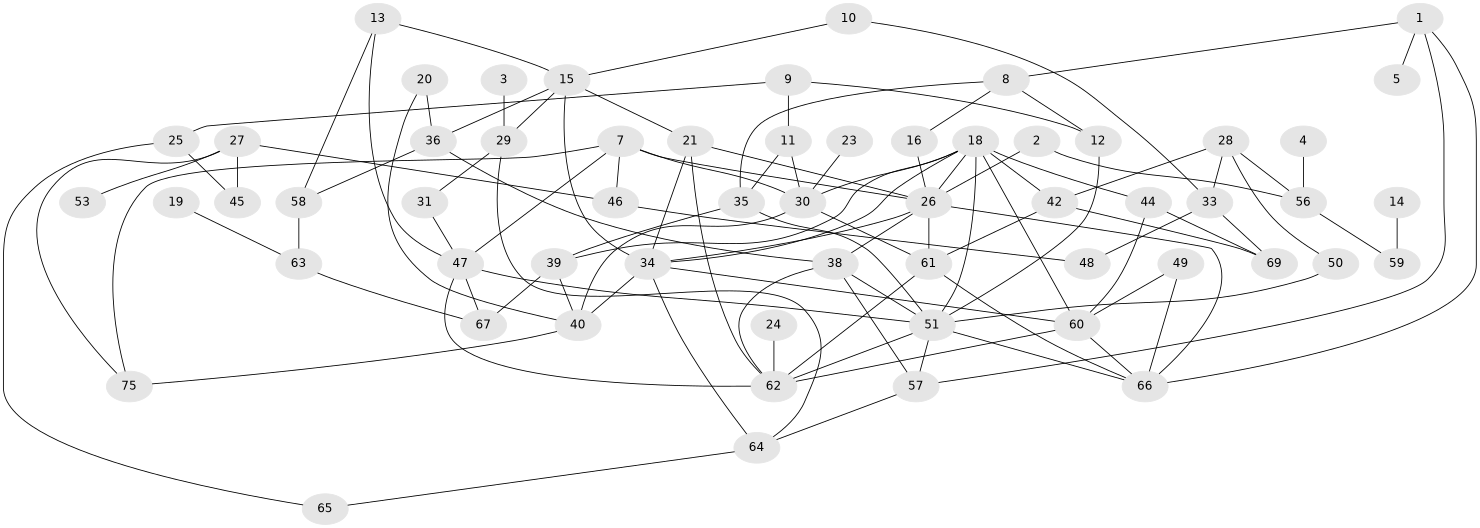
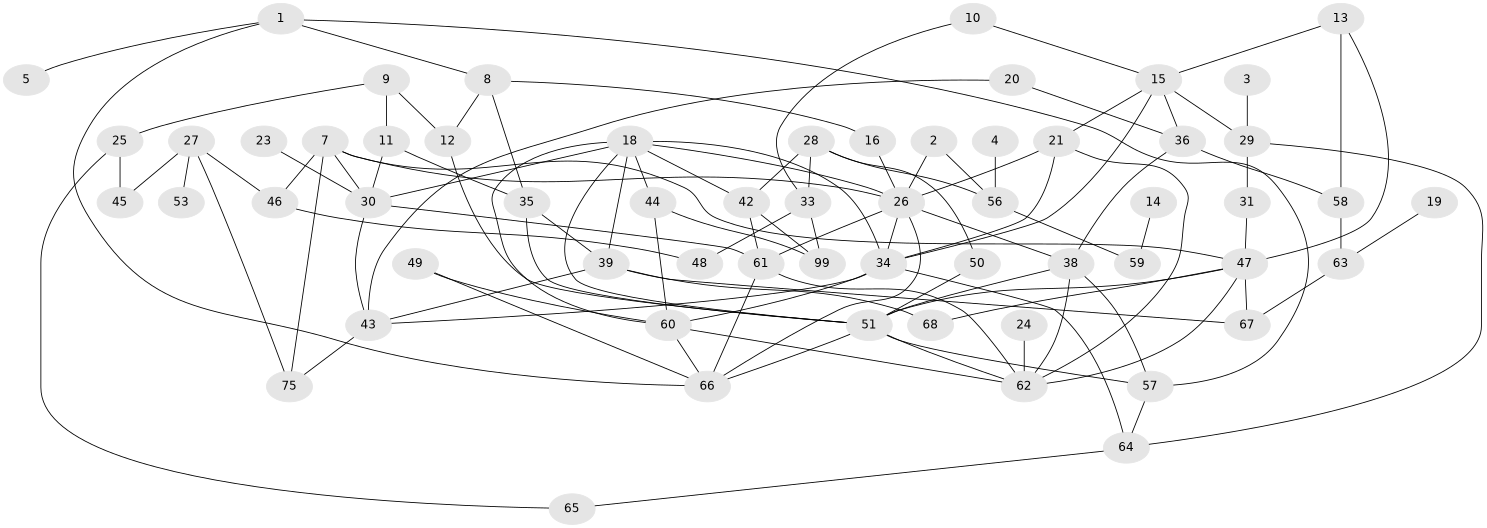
node "69": label "69" -> "99"
node "40": label "40" -> "43"
node "68": added
